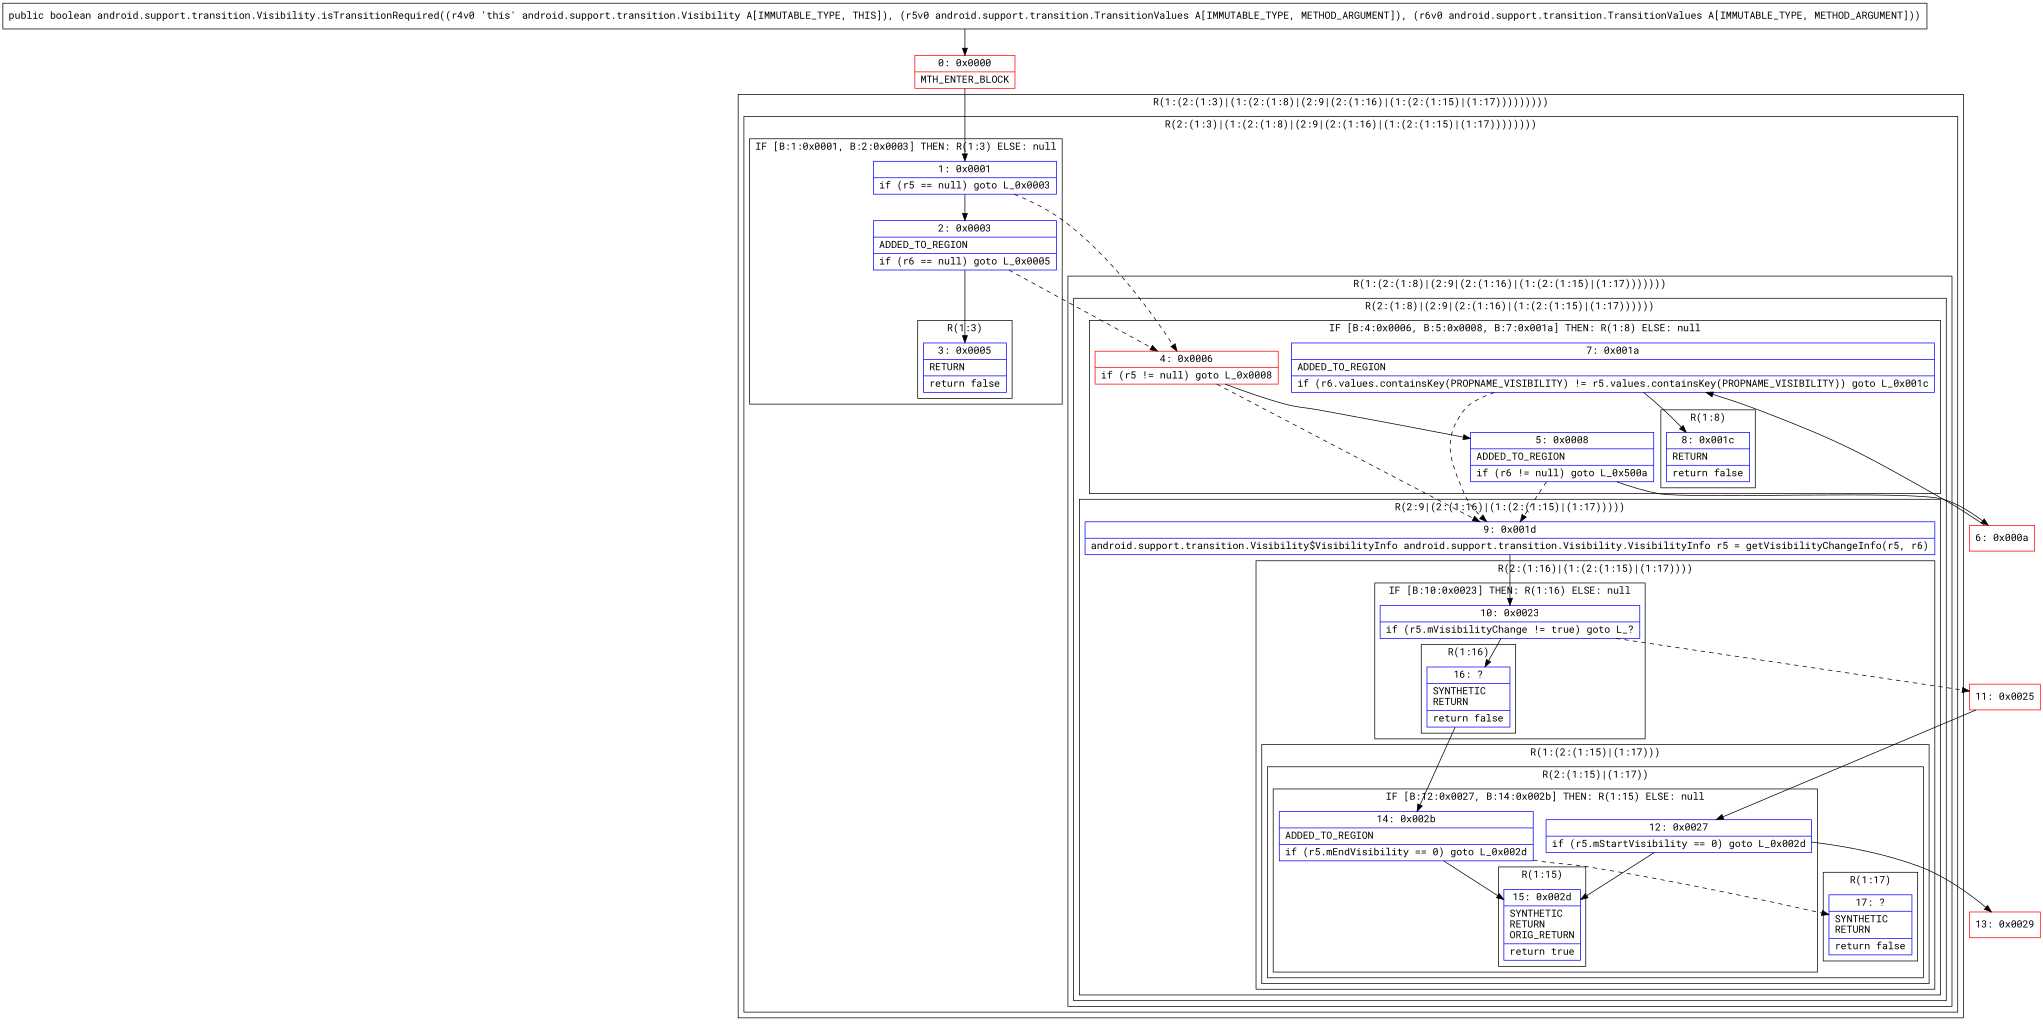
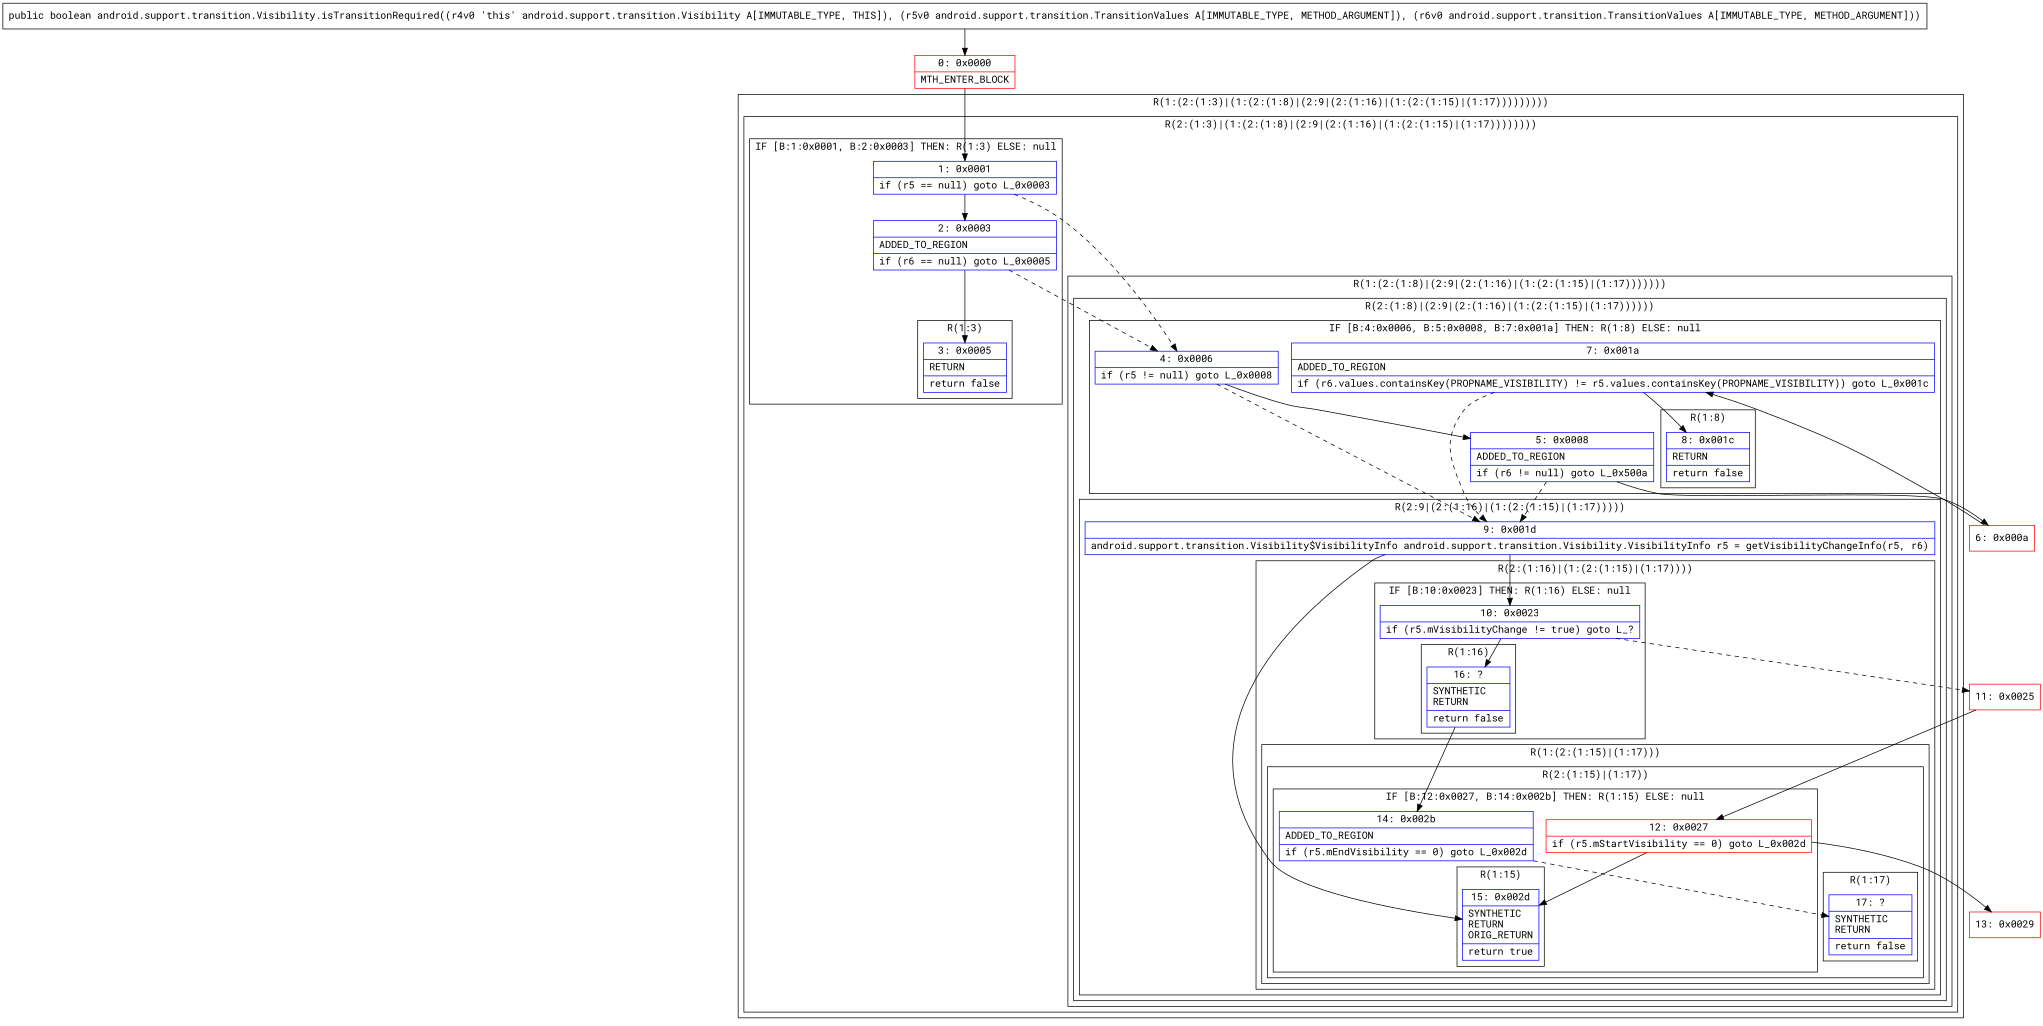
node "4: 0x0006": color red -> blue
node "12: 0x0027": color blue -> red
edge "14: 0x002b" -> "15: 0x002d": now "9: 0x001d" -> "15: 0x002d"
